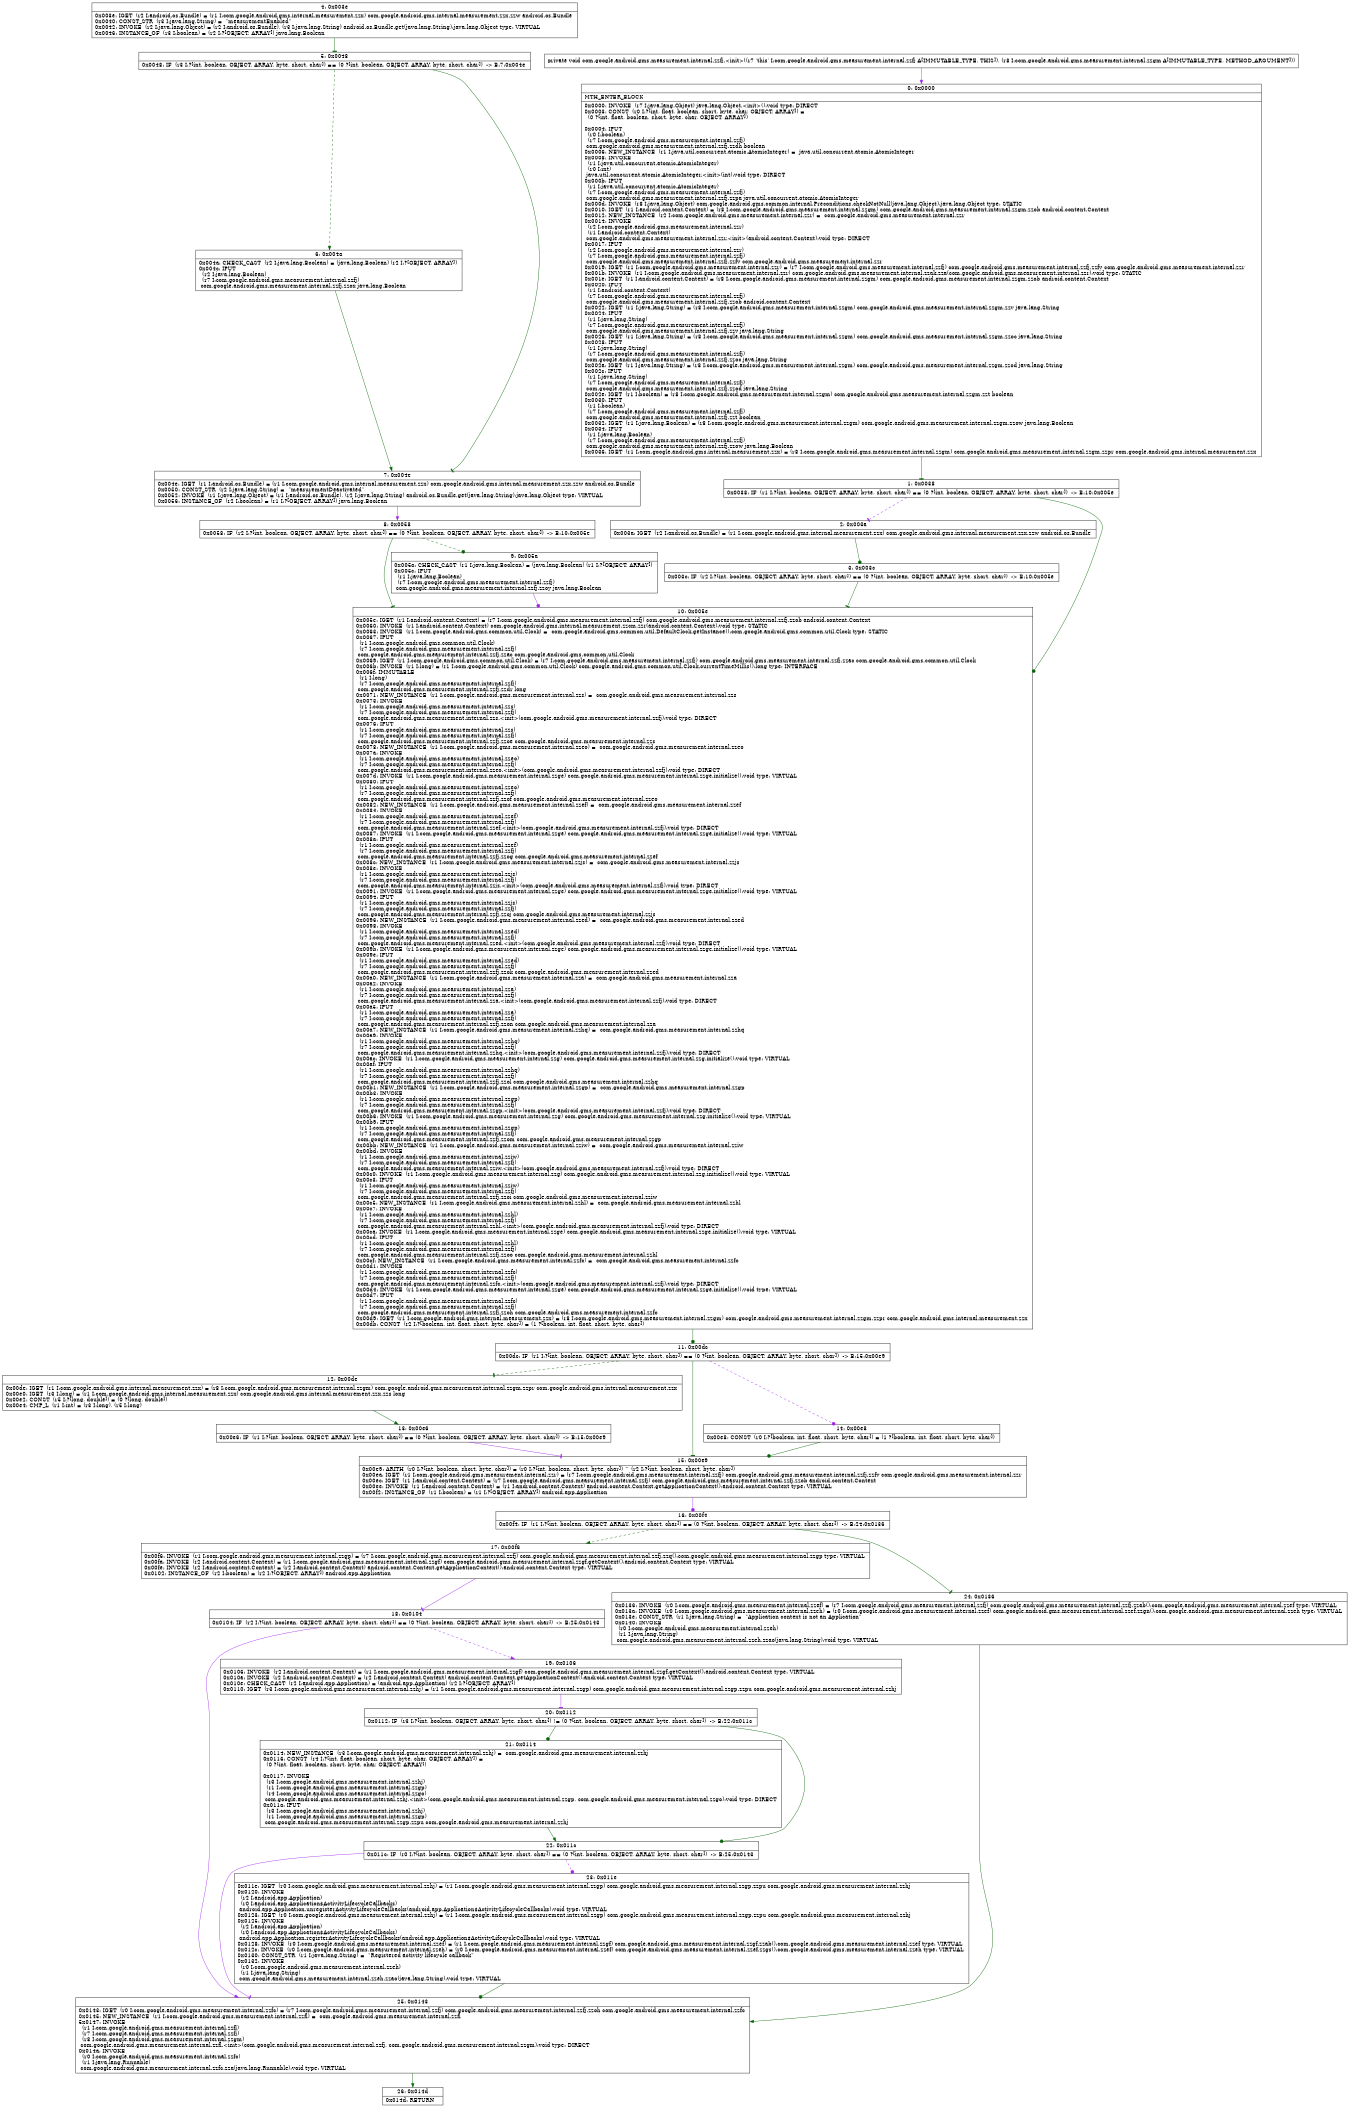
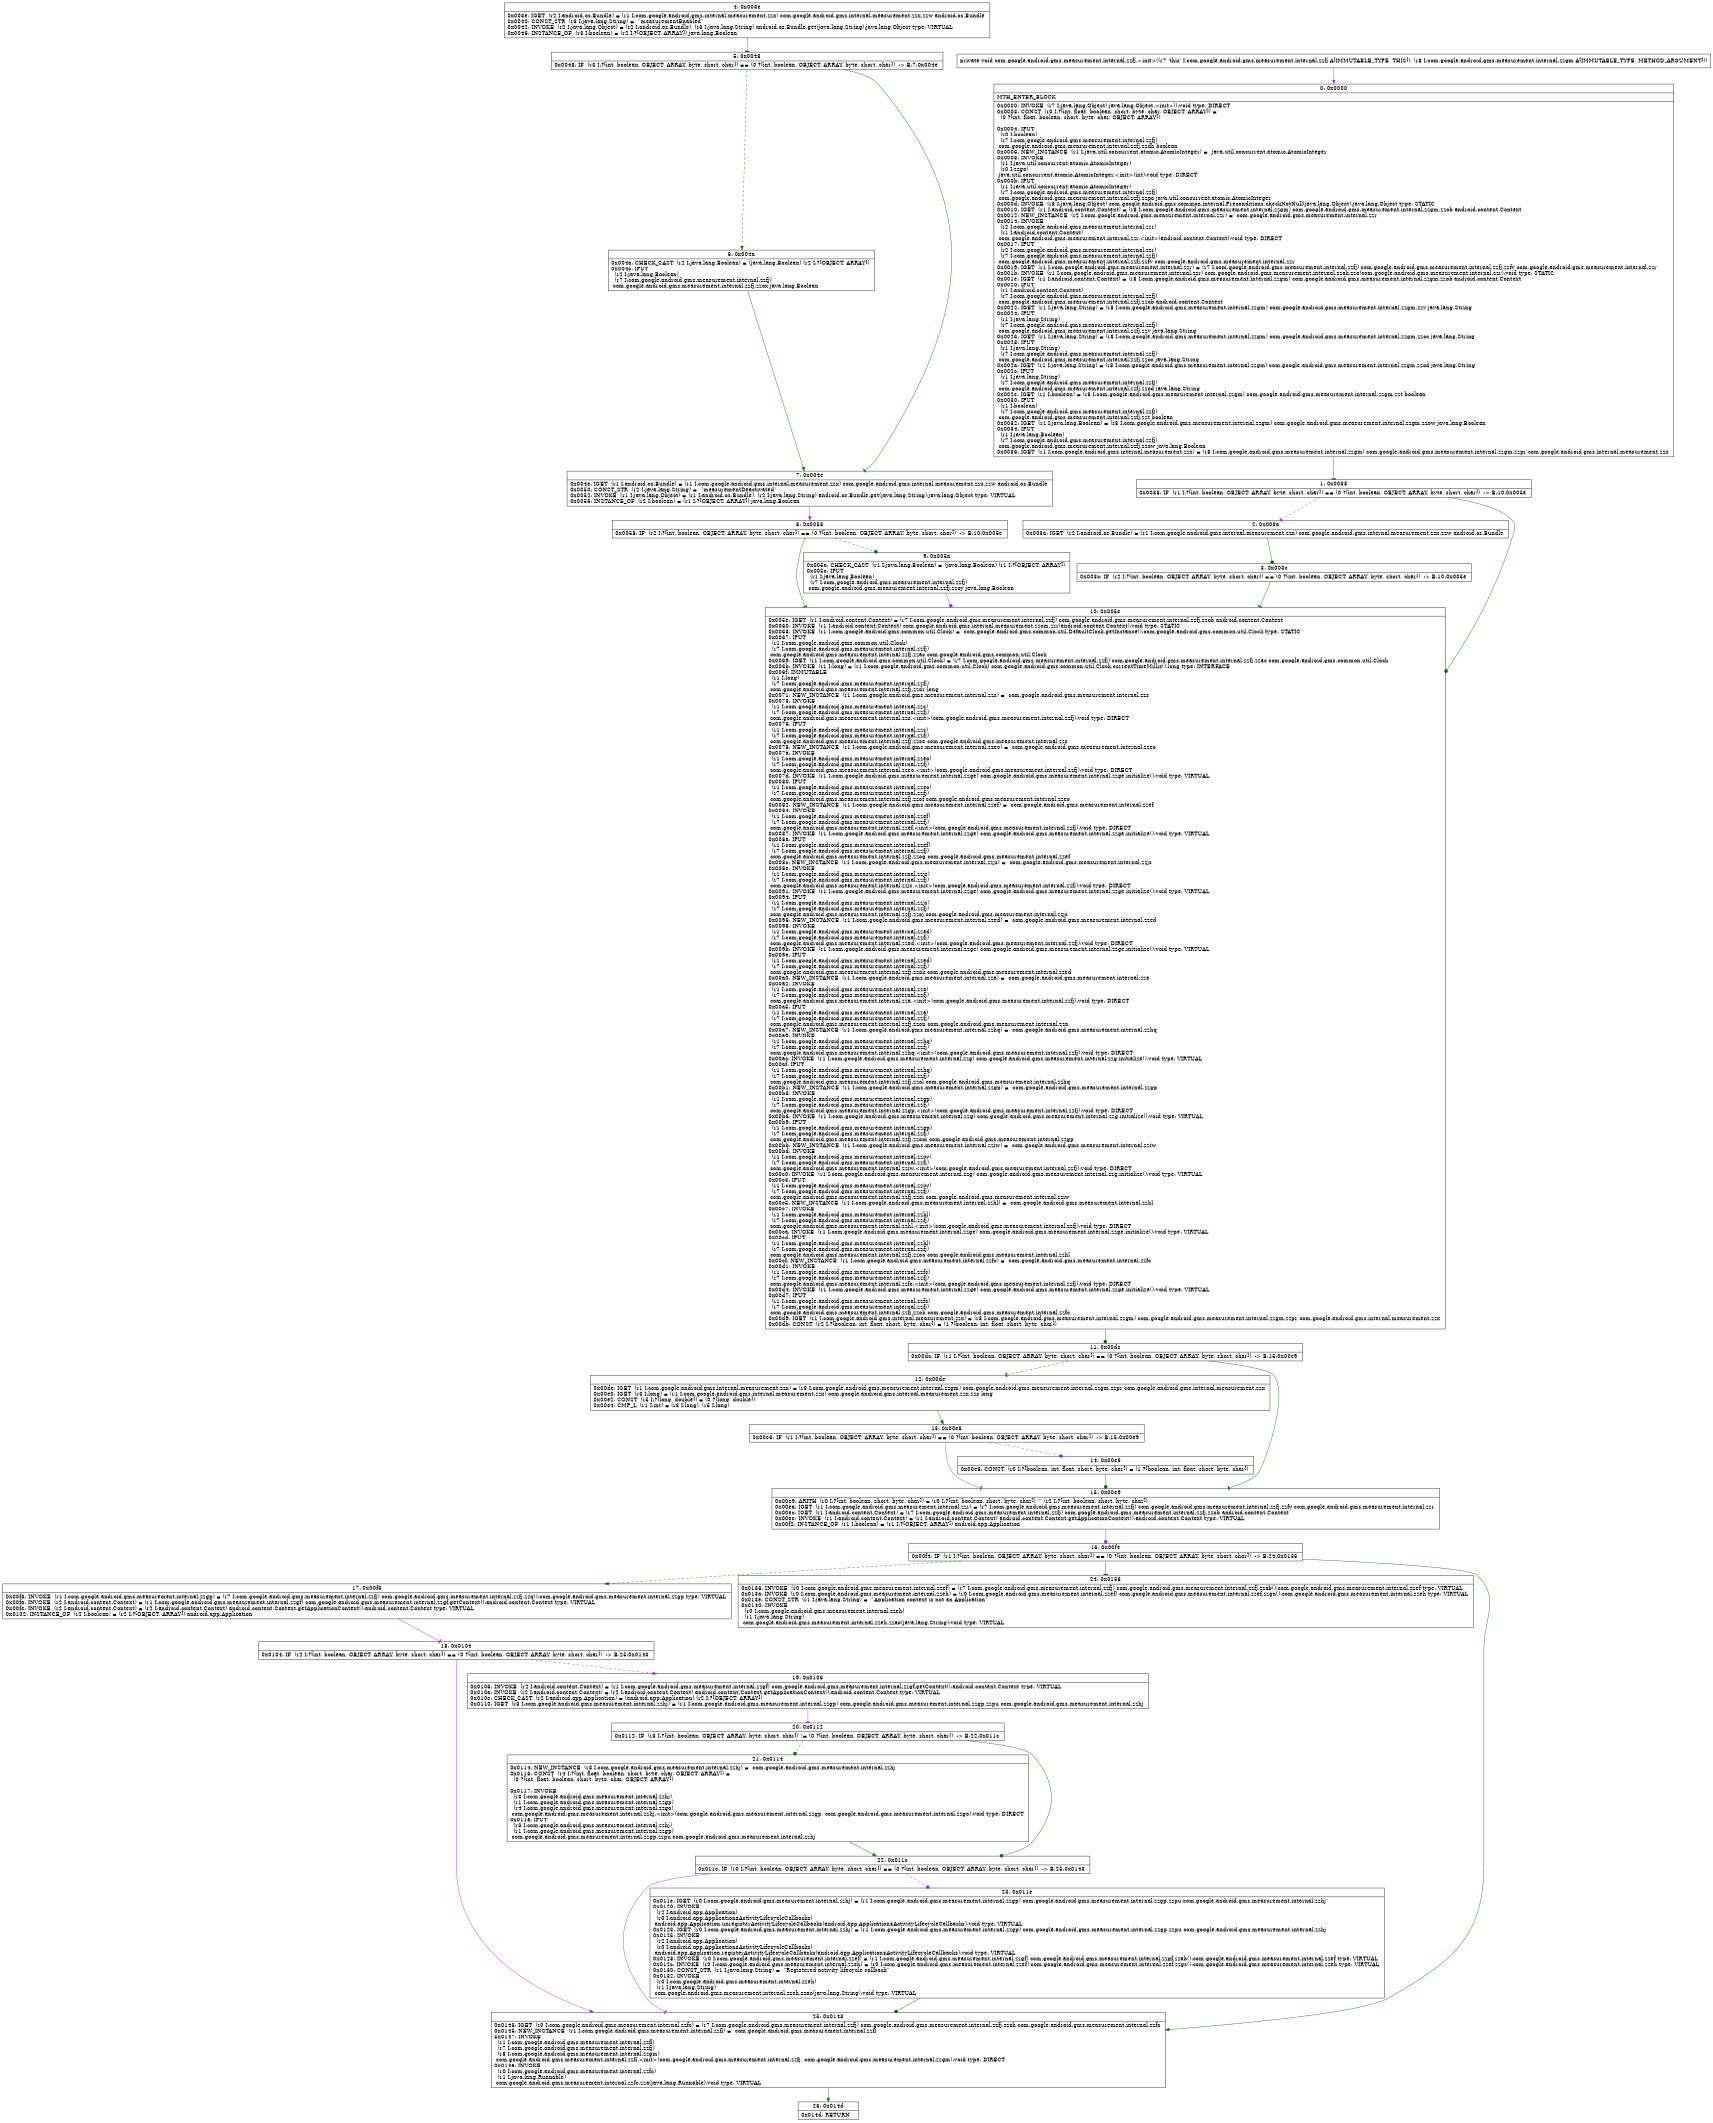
node "0: 0x0000": text "(r0 I:int)" -> "(r0 I:zzgo)"
edge "11: 0x00dc" -> "14: 0x00e8": now "13: 0x00e6" -> "14: 0x00e8"
edge "20: 0x0112" -> "21: 0x0114": style solid -> dashed
edge "24: 0x0136" -> "25: 0x0143": now "16: 0x00f4" -> "25: 0x0143"
